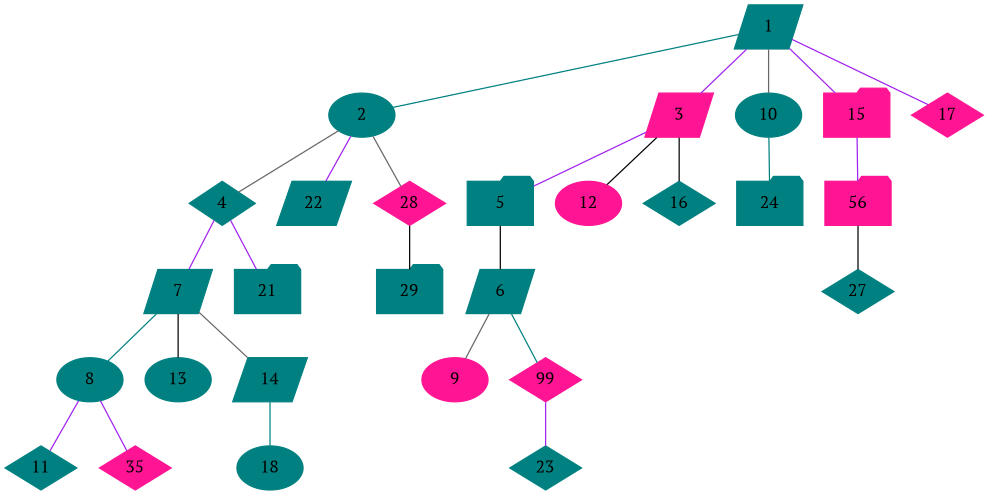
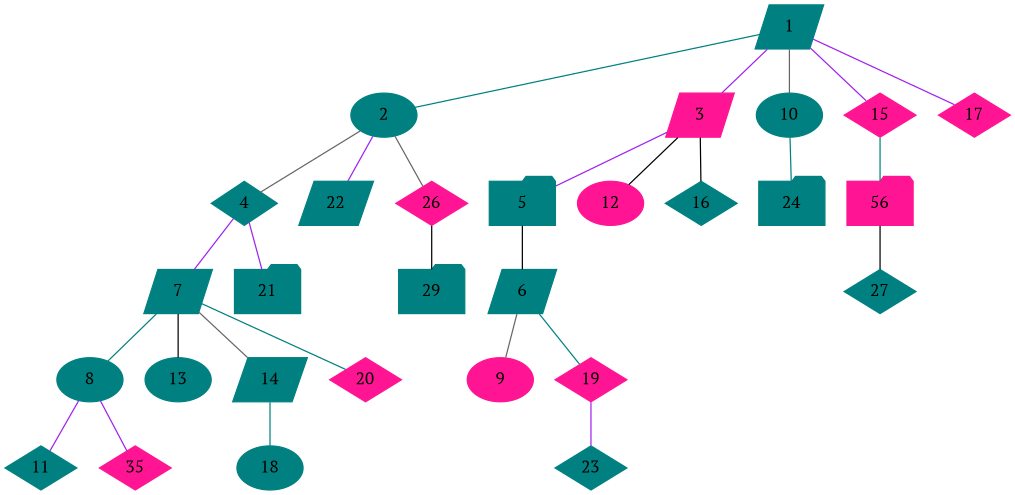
node "15": shape folder -> diamond
edge "15" -- "56": color purple -> teal
node "28": label "28" -> "26"
node "20": added
node "99": label "99" -> "19"
